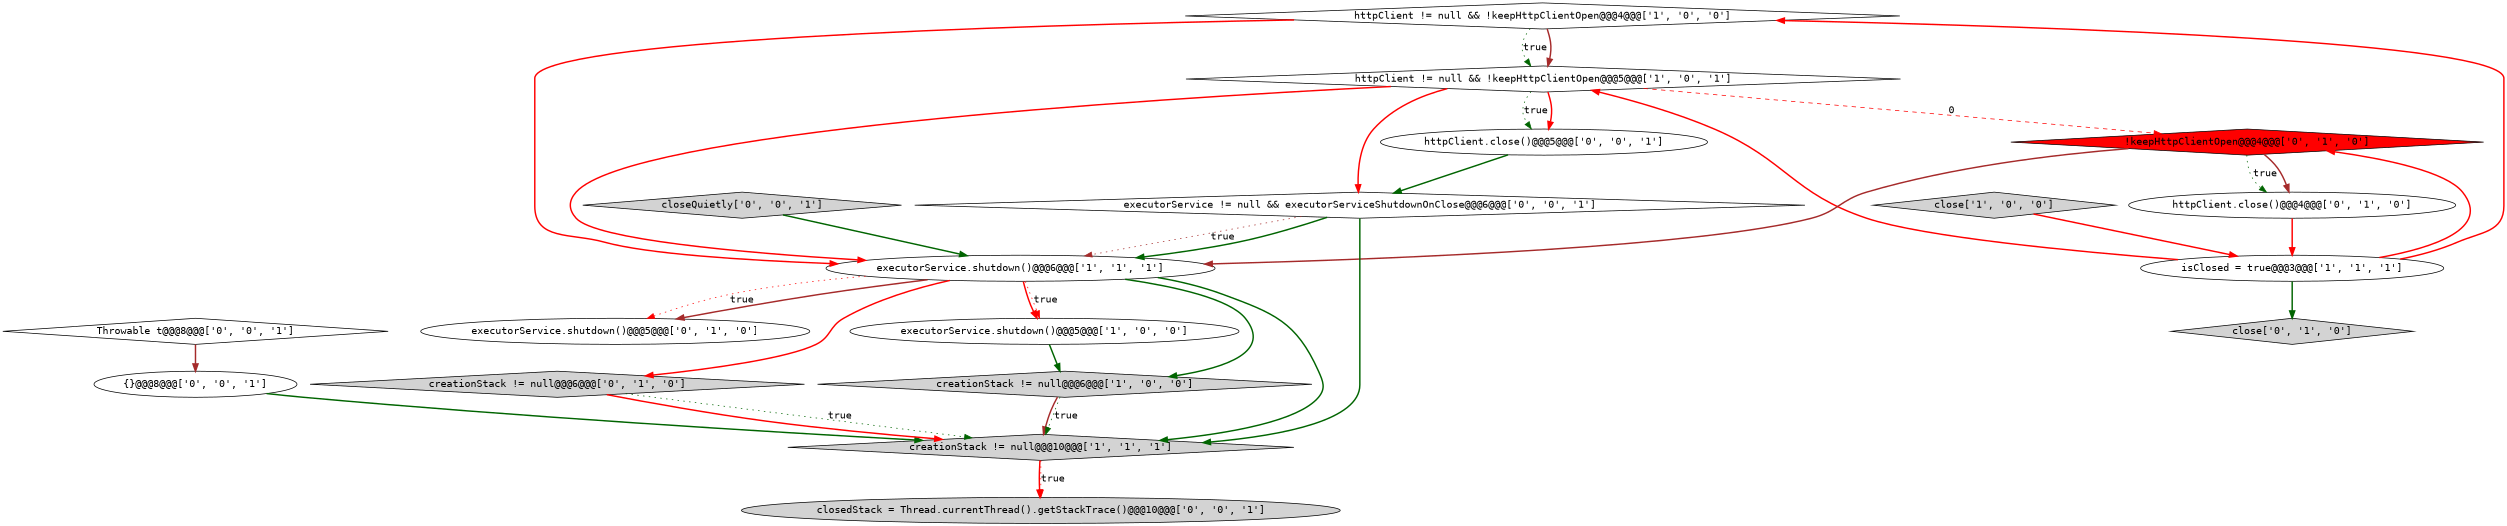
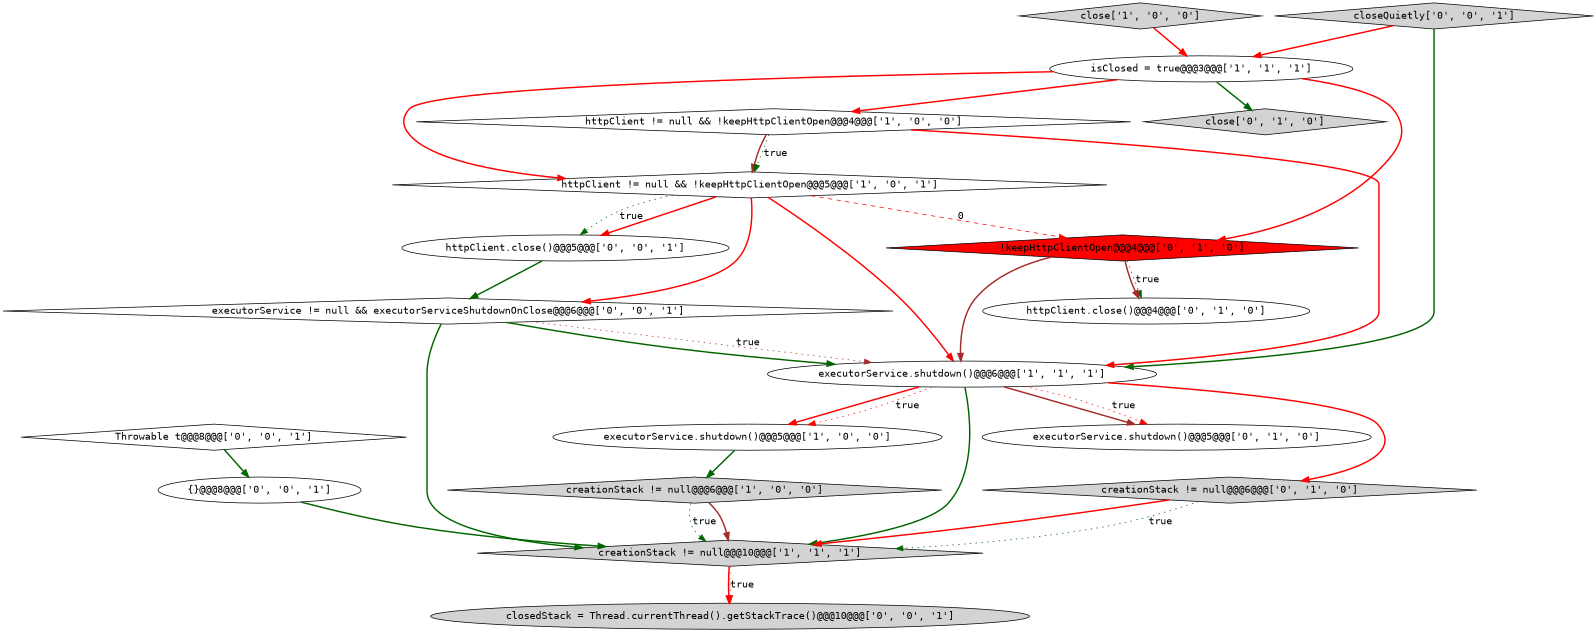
edge "httpClient.close()@@@4@@@['0', '1', '0']" -> "isClosed = true@@@3@@@['1', '1', '1']": now "closeQuietly['0', '0', '1']" -> "isClosed = true@@@3@@@['1', '1', '1']"
edge "executorService.shutdown()@@@6@@@['1', '1', '1']" -> "creationStack != null@@@6@@@['1', '0', '0']": removed
edge "Throwable t@@@8@@@['0', '0', '1']" -> "{}@@@8@@@['0', '0', '1']": color brown -> darkgreen
